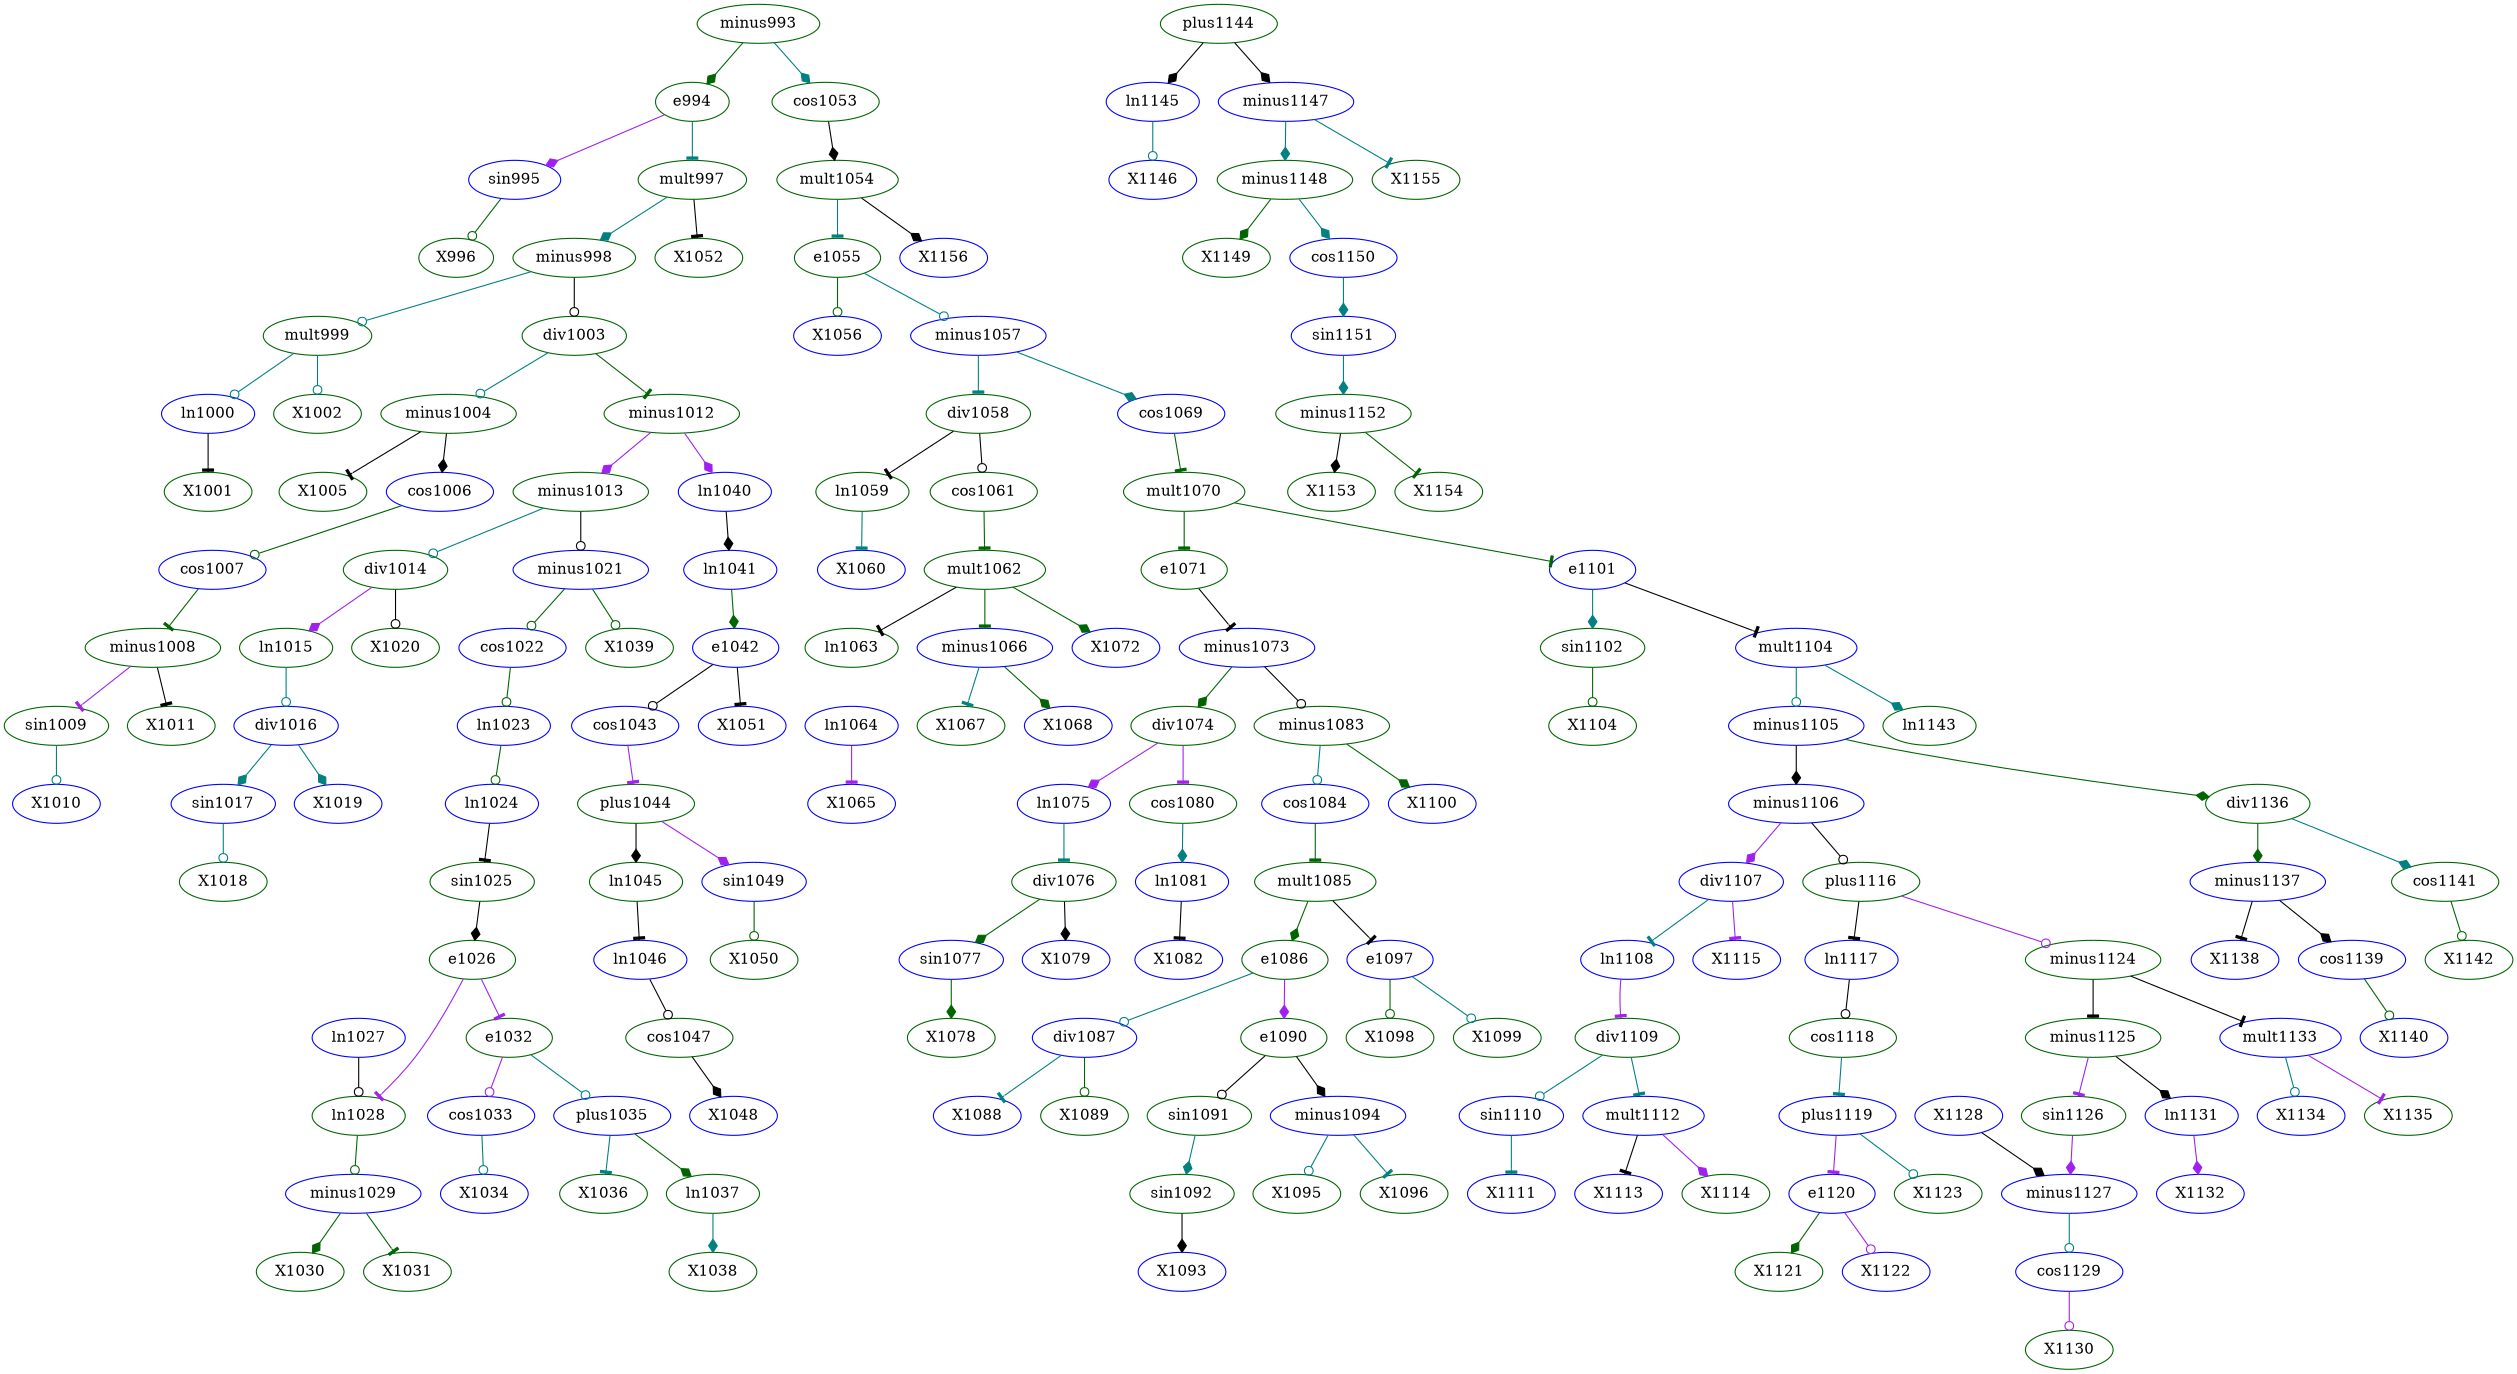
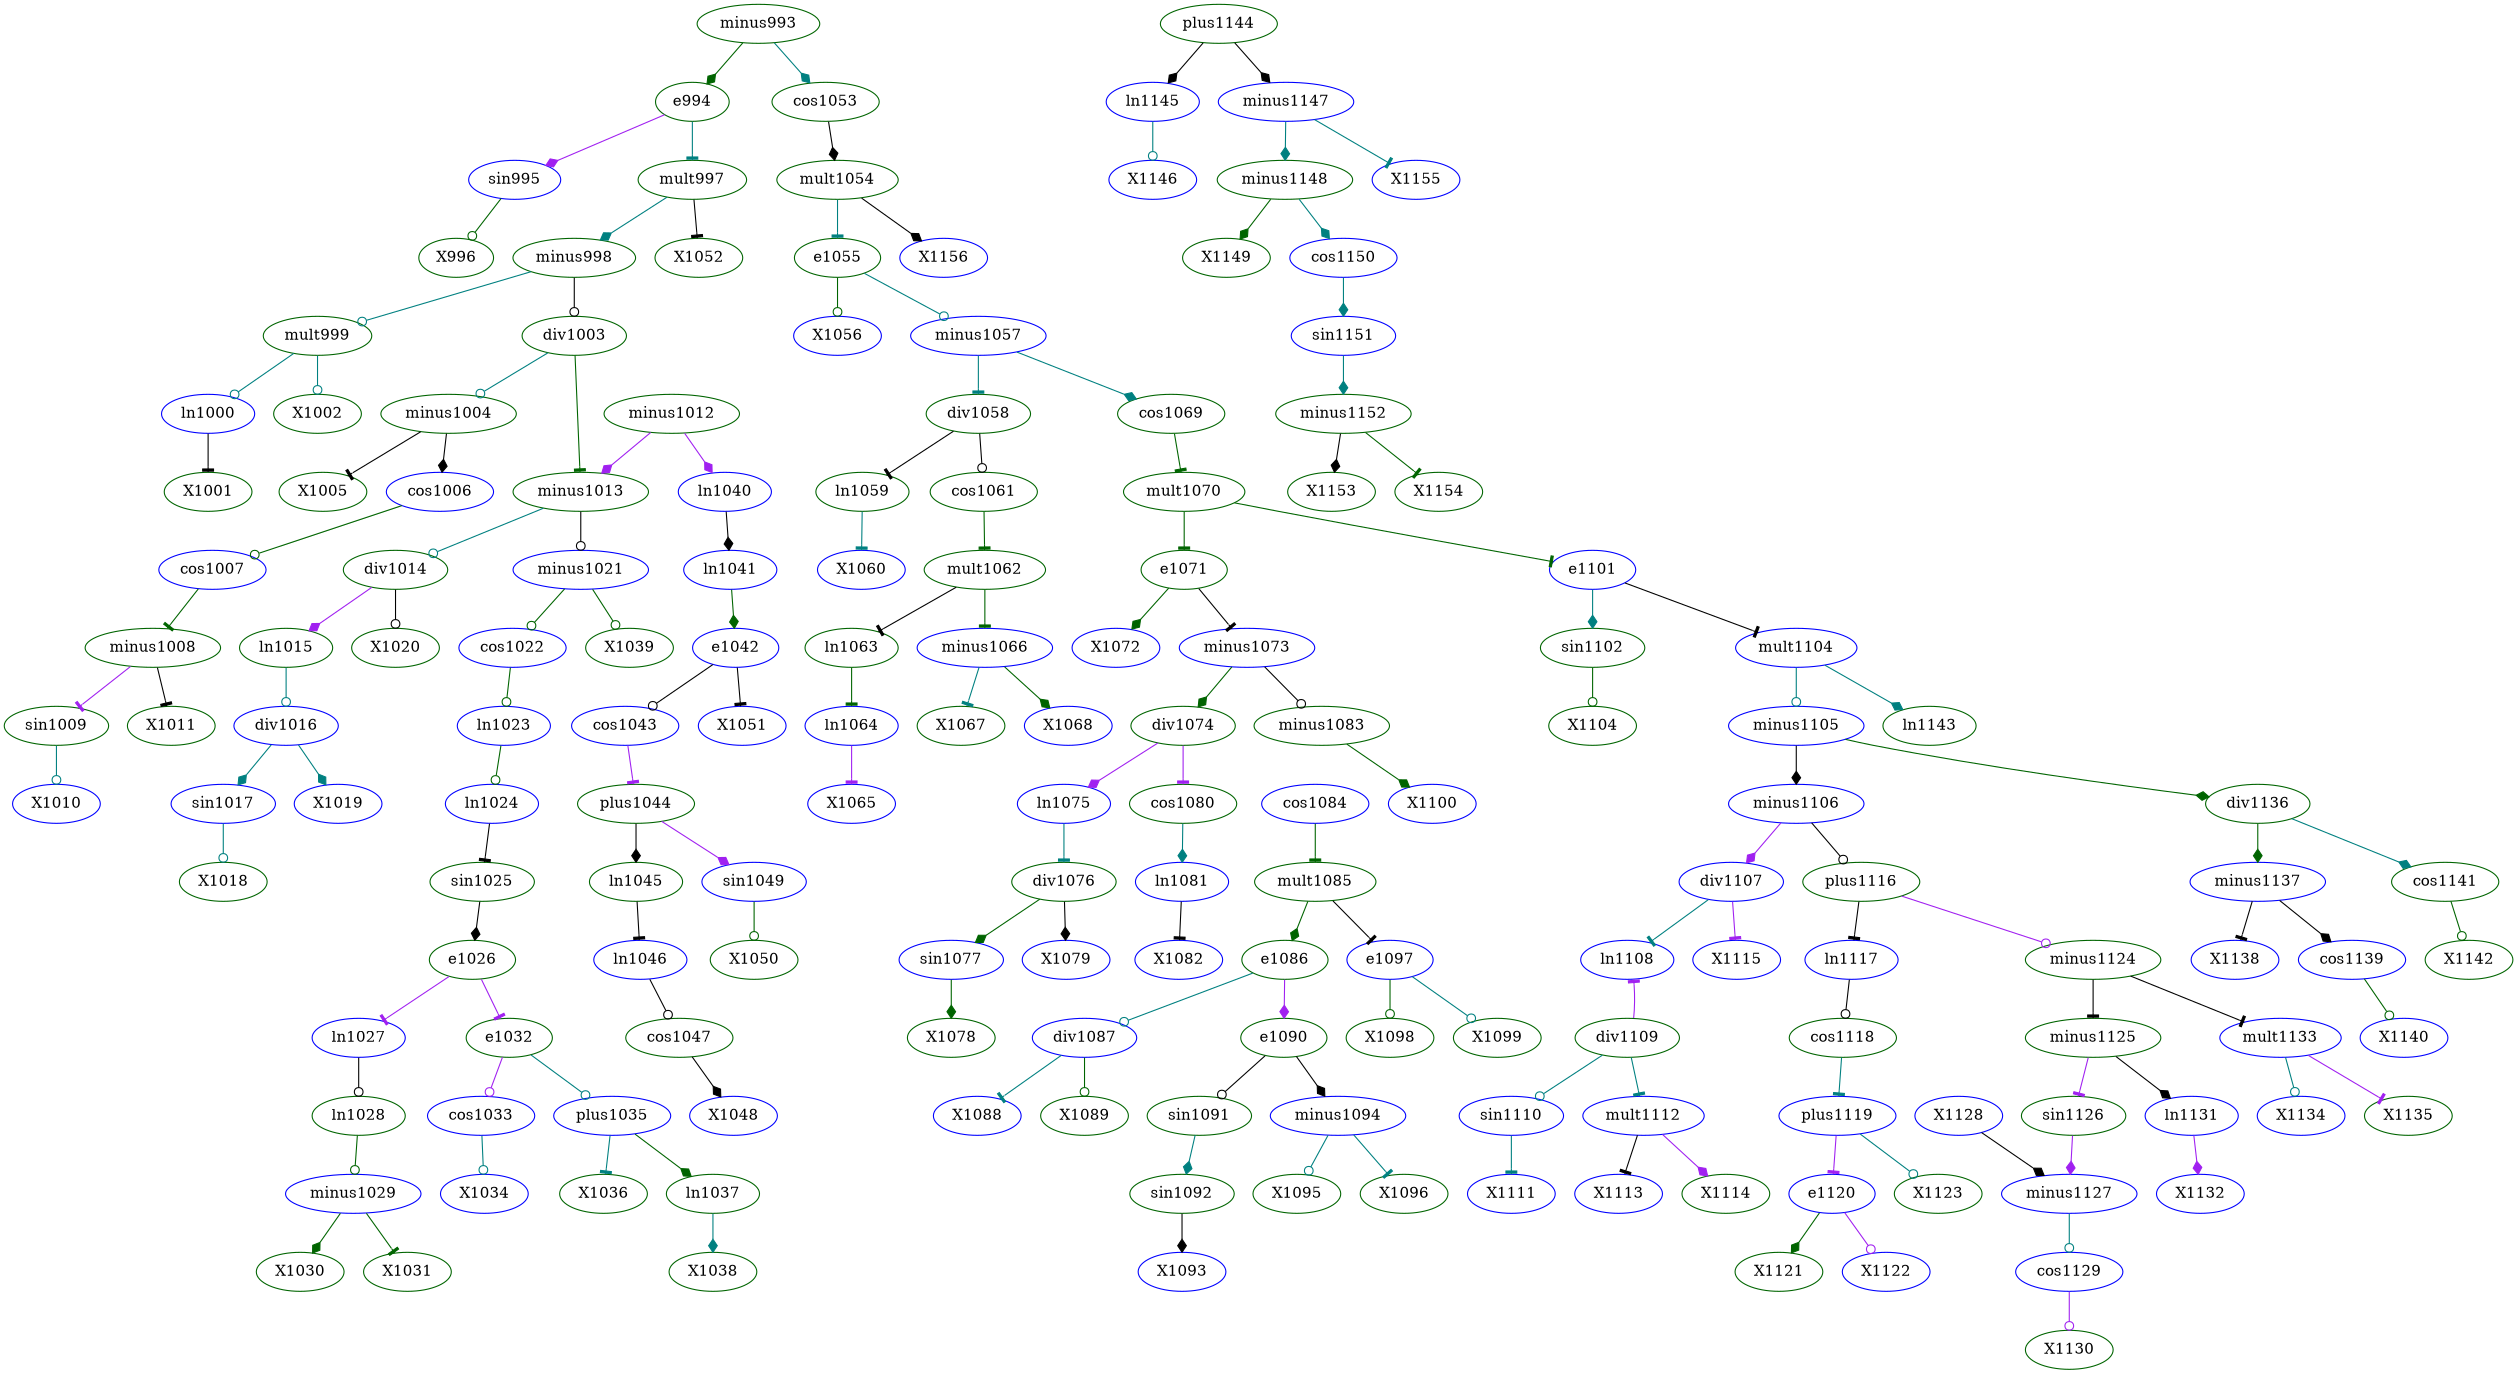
node "X1155": color darkgreen -> blue
edge "div1003" -> "minus1012": now "div1003" -> "minus1013"
node "cos1069": color blue -> darkgreen
edge "mult1062" -> "X1072": now "e1071" -> "X1072"
edge "ln1063" -> "ln1064": added
edge "minus1083" -> "cos1084": removed
edge "ln1108" -> "div1109": reversed
edge "e1026" -> "ln1028": now "e1026" -> "ln1027"
